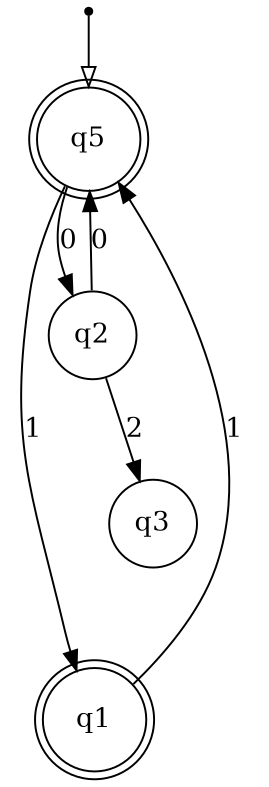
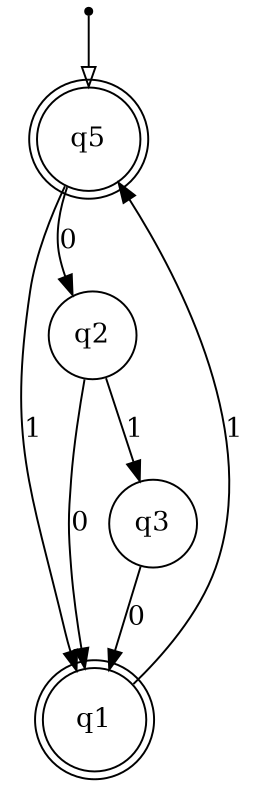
edge "q2" -> "q5": now "q2" -> "q1"
edge "q2" -> "q3": label "2" -> "1"
edge "q3" -> "q1": added, label "0"
